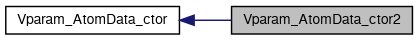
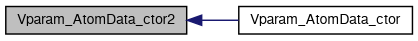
edge "Vparam_AtomData_ctor2" -> "Vparam_AtomData_ctor": reversed
